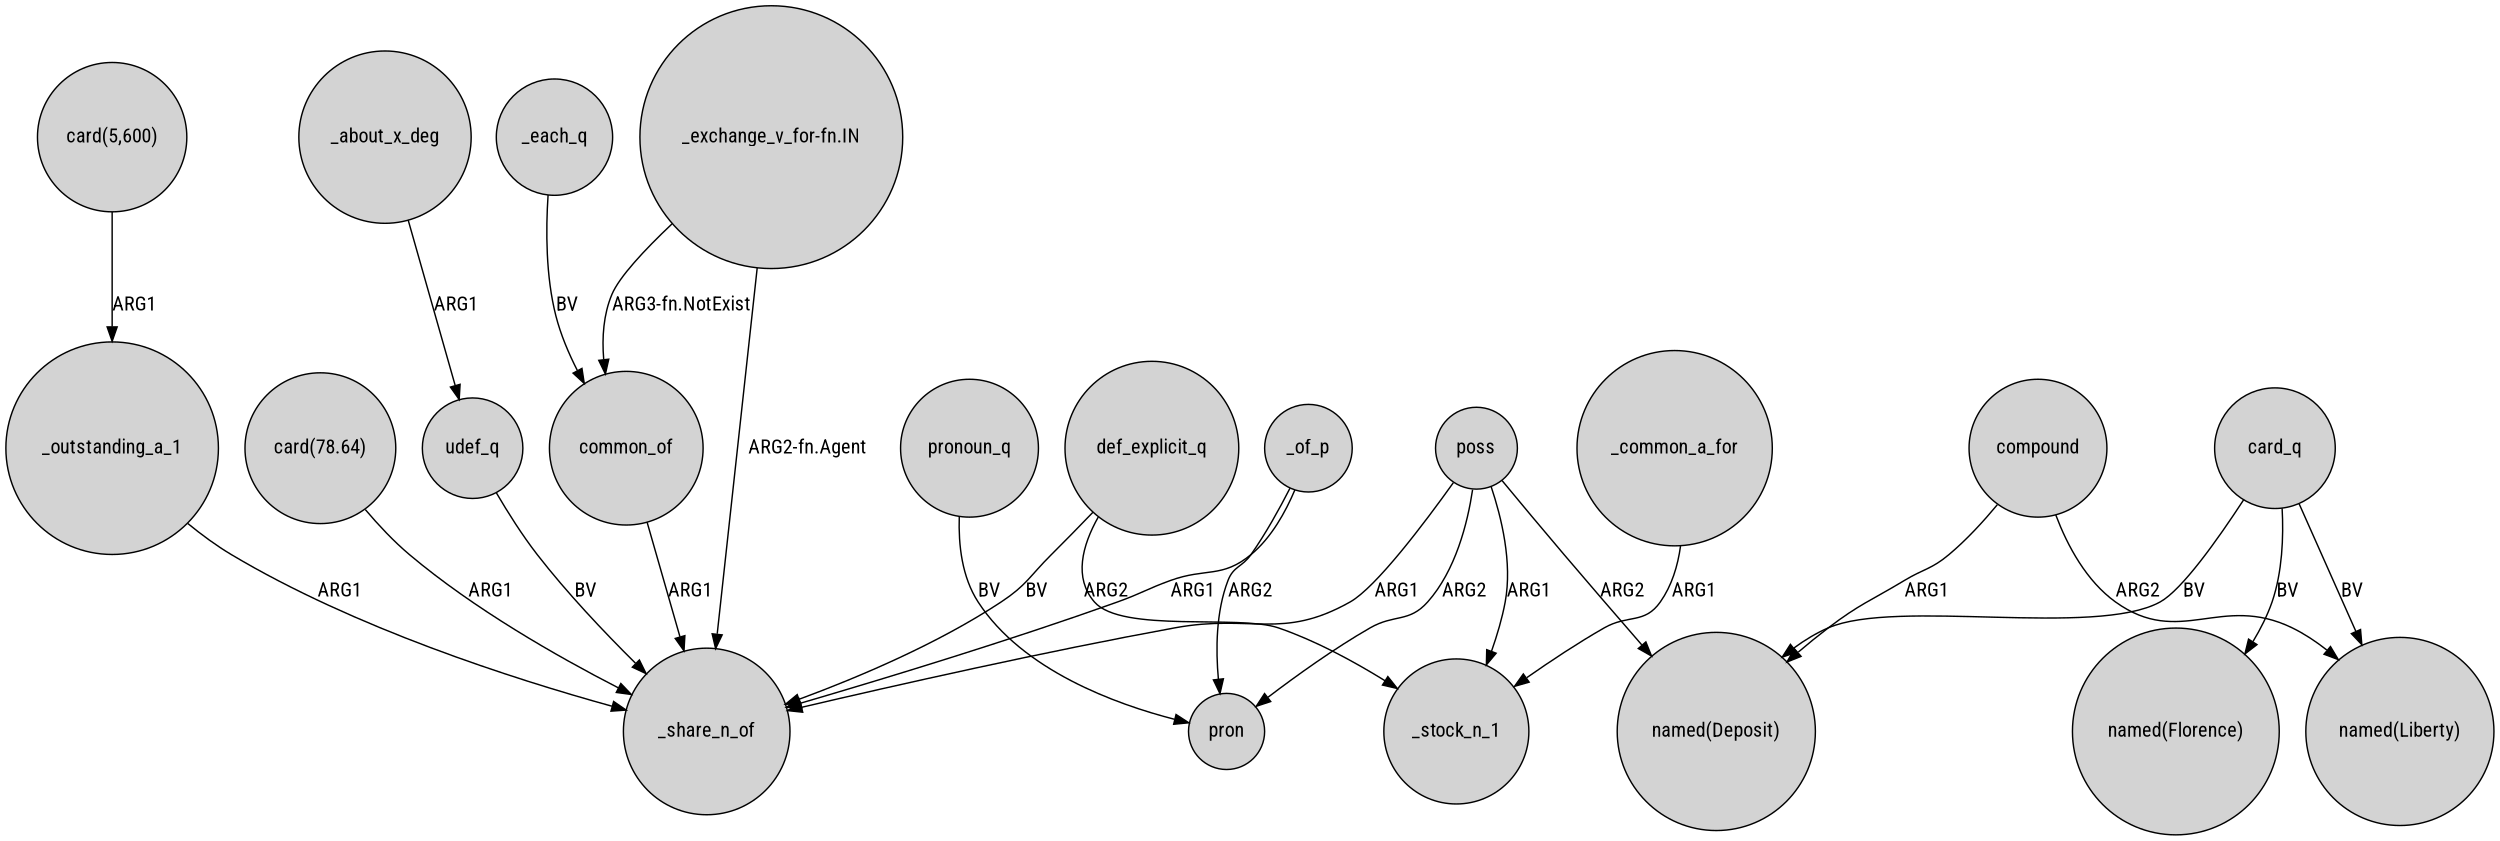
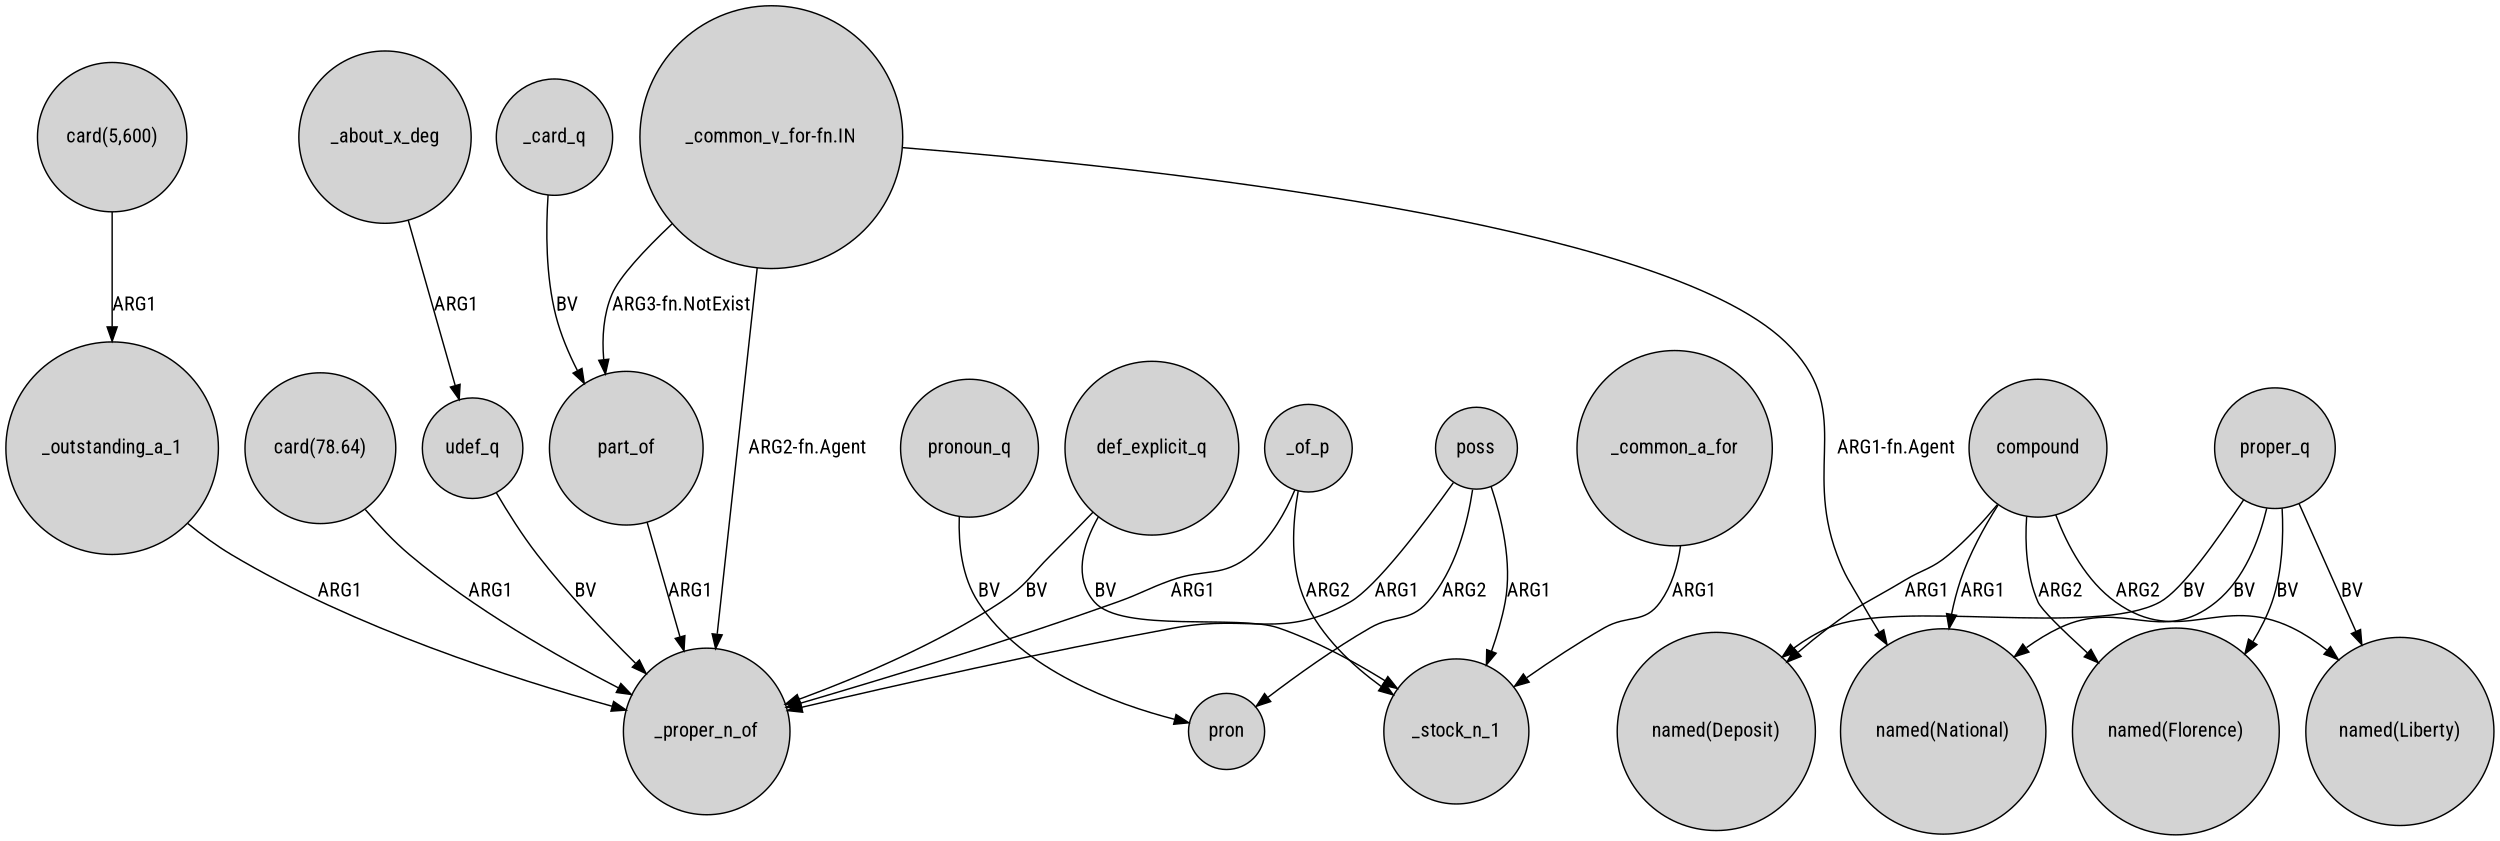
node "_each_q": label "_each_q" -> "_card_q"
node "_exchange_v_for-fn.IN": label "_exchange_v_for-fn.IN" -> "_common_v_for-fn.IN"
node "common_of": label "common_of" -> "part_of"
node "card_q": label "card_q" -> "proper_q"
edge "poss" -> "named(Deposit)": removed, label "ARG2"
edge "_of_p" -> "pron": now "_of_p" -> "_stock_n_1"
edge "def_explicit_q" -> "_stock_n_1": label "ARG2" -> "BV"
edge "compound" -> "named(Florence)": added, label "ARG2"
node "_share_n_of": label "_share_n_of" -> "_proper_n_of"
node "named(National)": added
